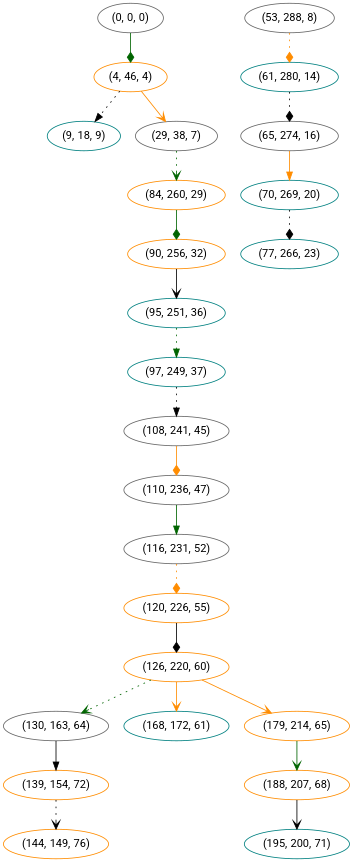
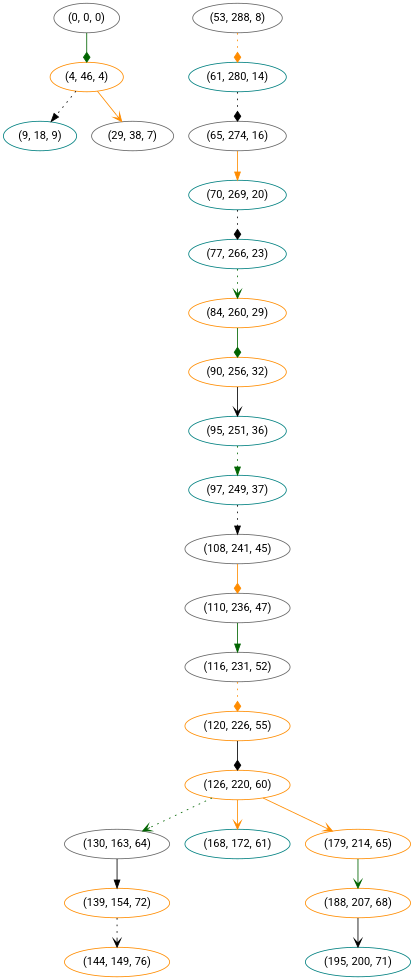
edge "(29, 38, 7)" -> "(84, 260, 29)": now "(77, 266, 23)" -> "(84, 260, 29)"
